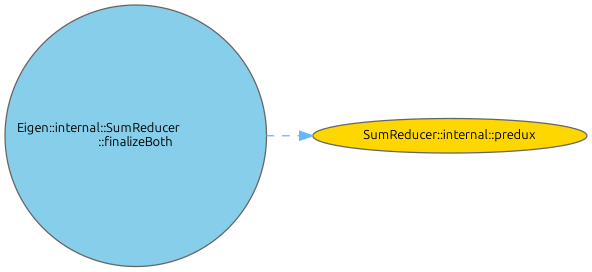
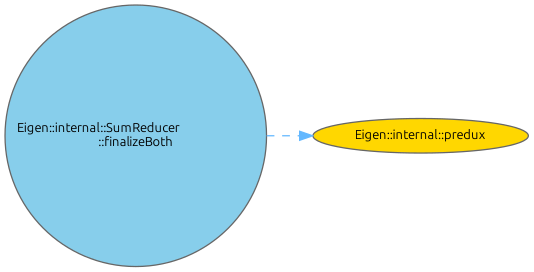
node "SumReducer::internal::predux": label "SumReducer::internal::predux" -> "Eigen::internal::predux"
